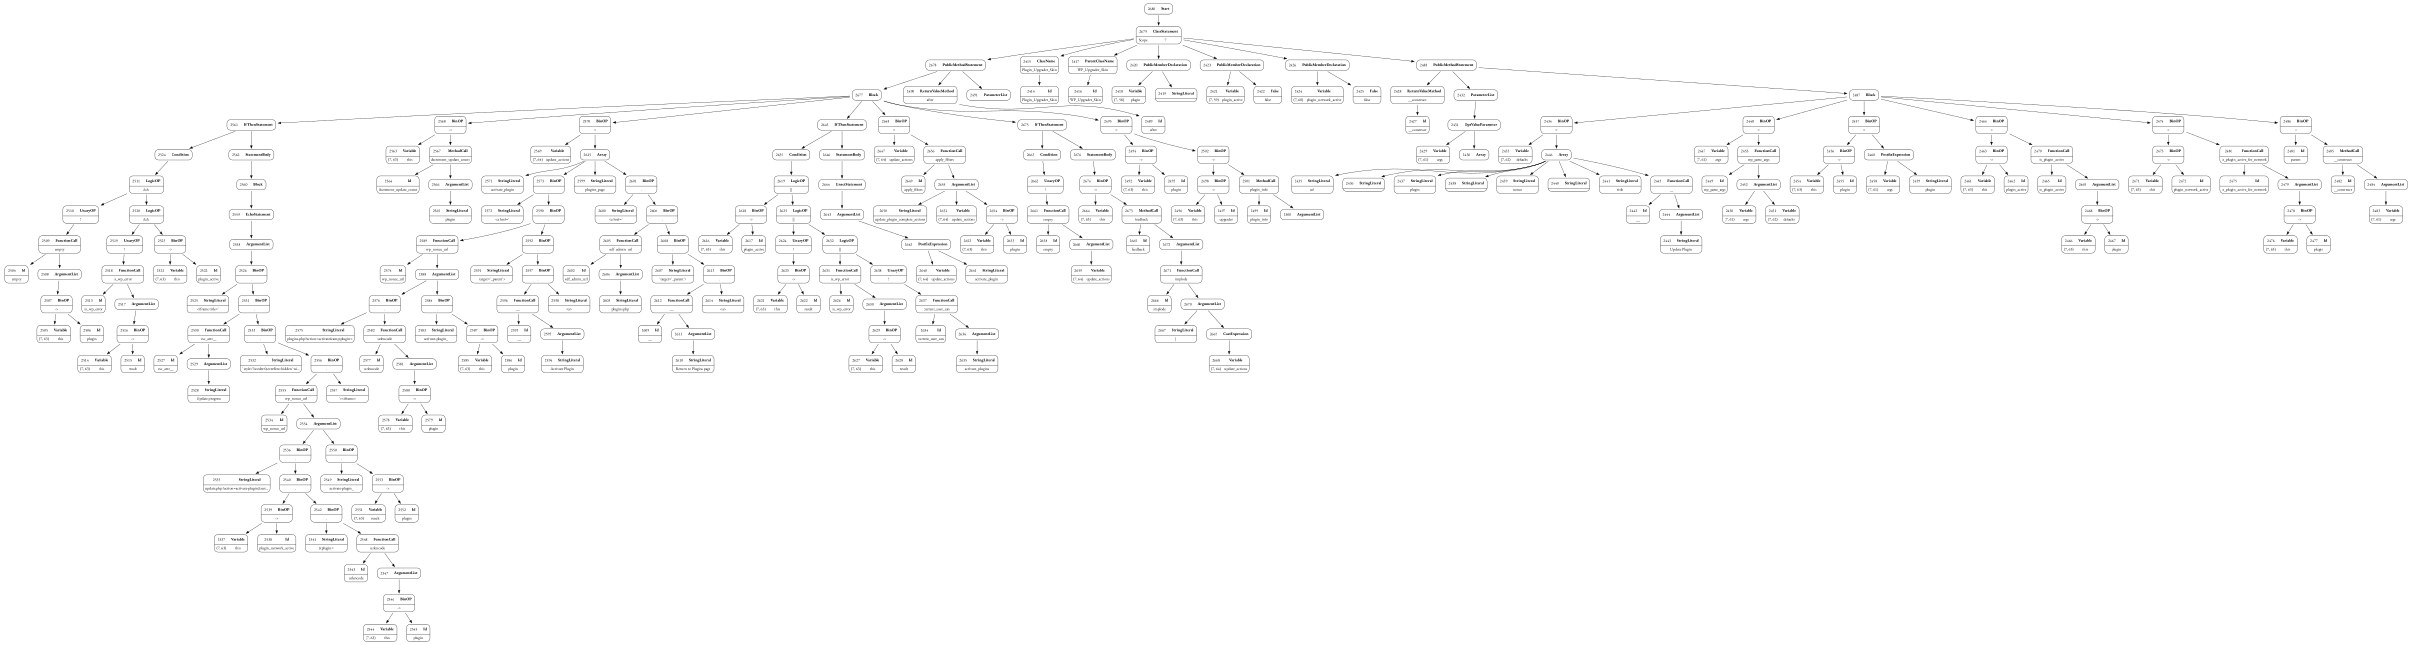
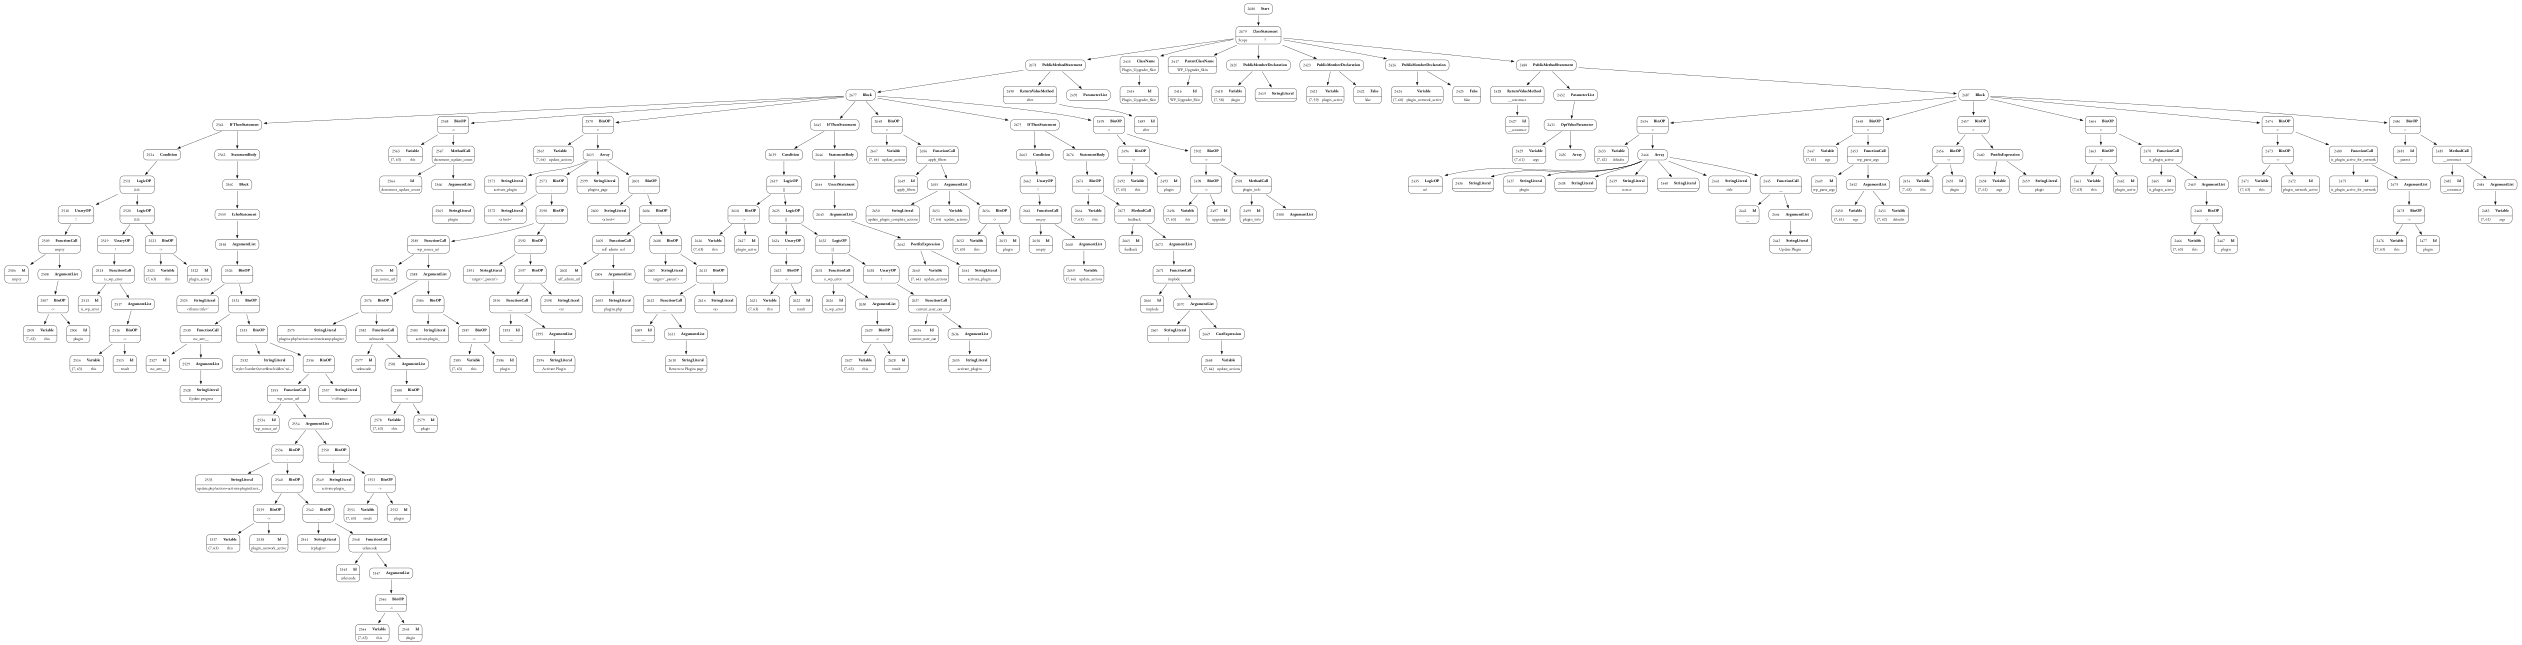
node "2435": text "StringLiteral" -> "LogicOP"
